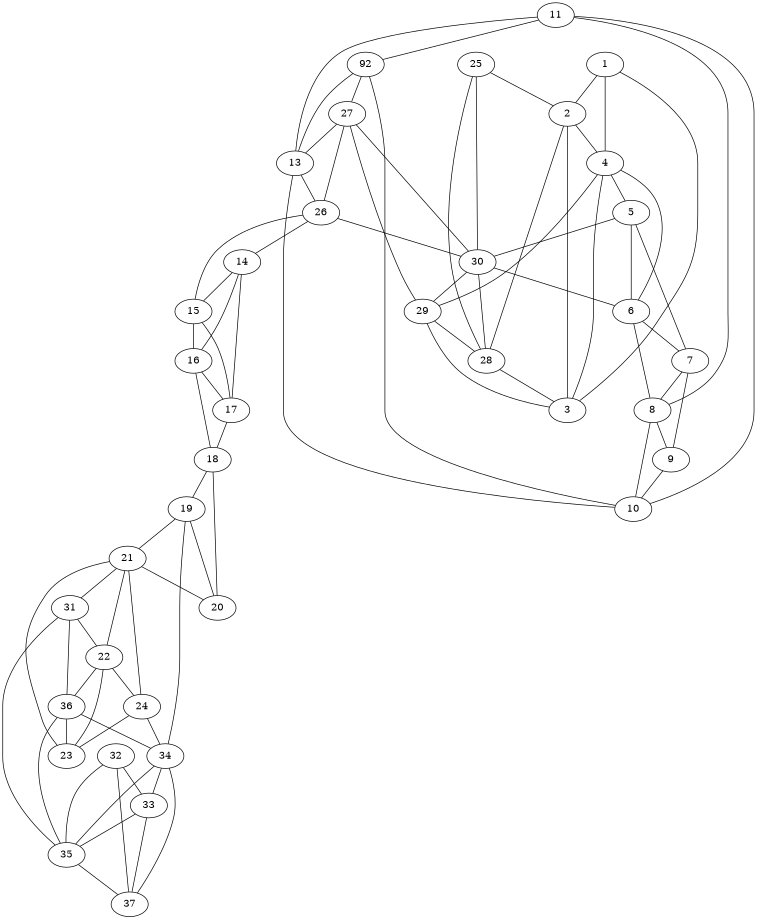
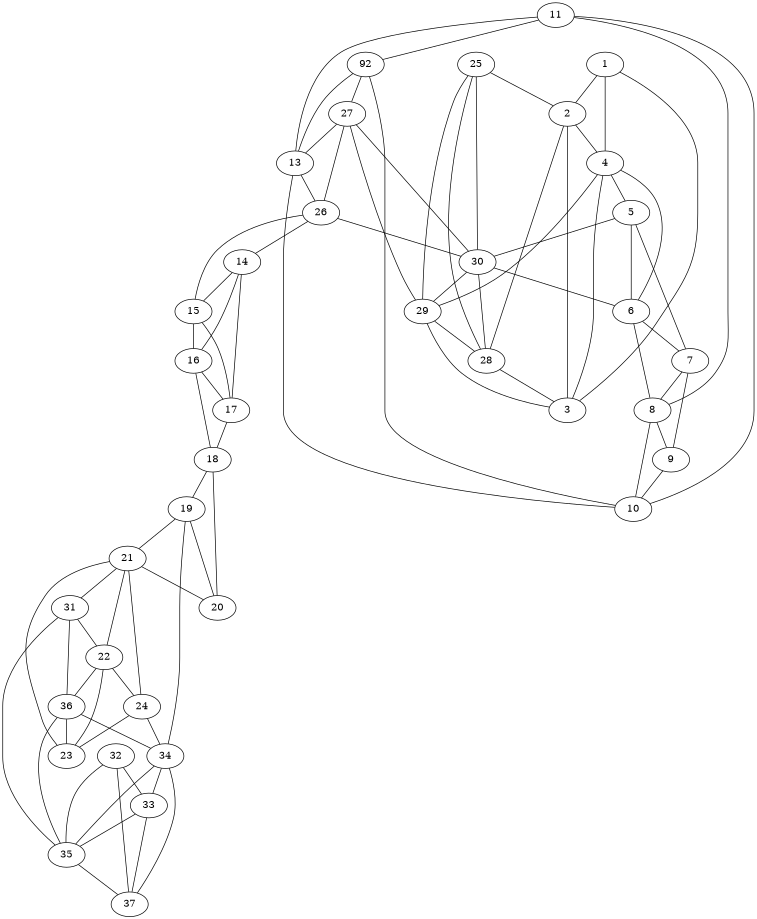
edge "25" -- "29": added
